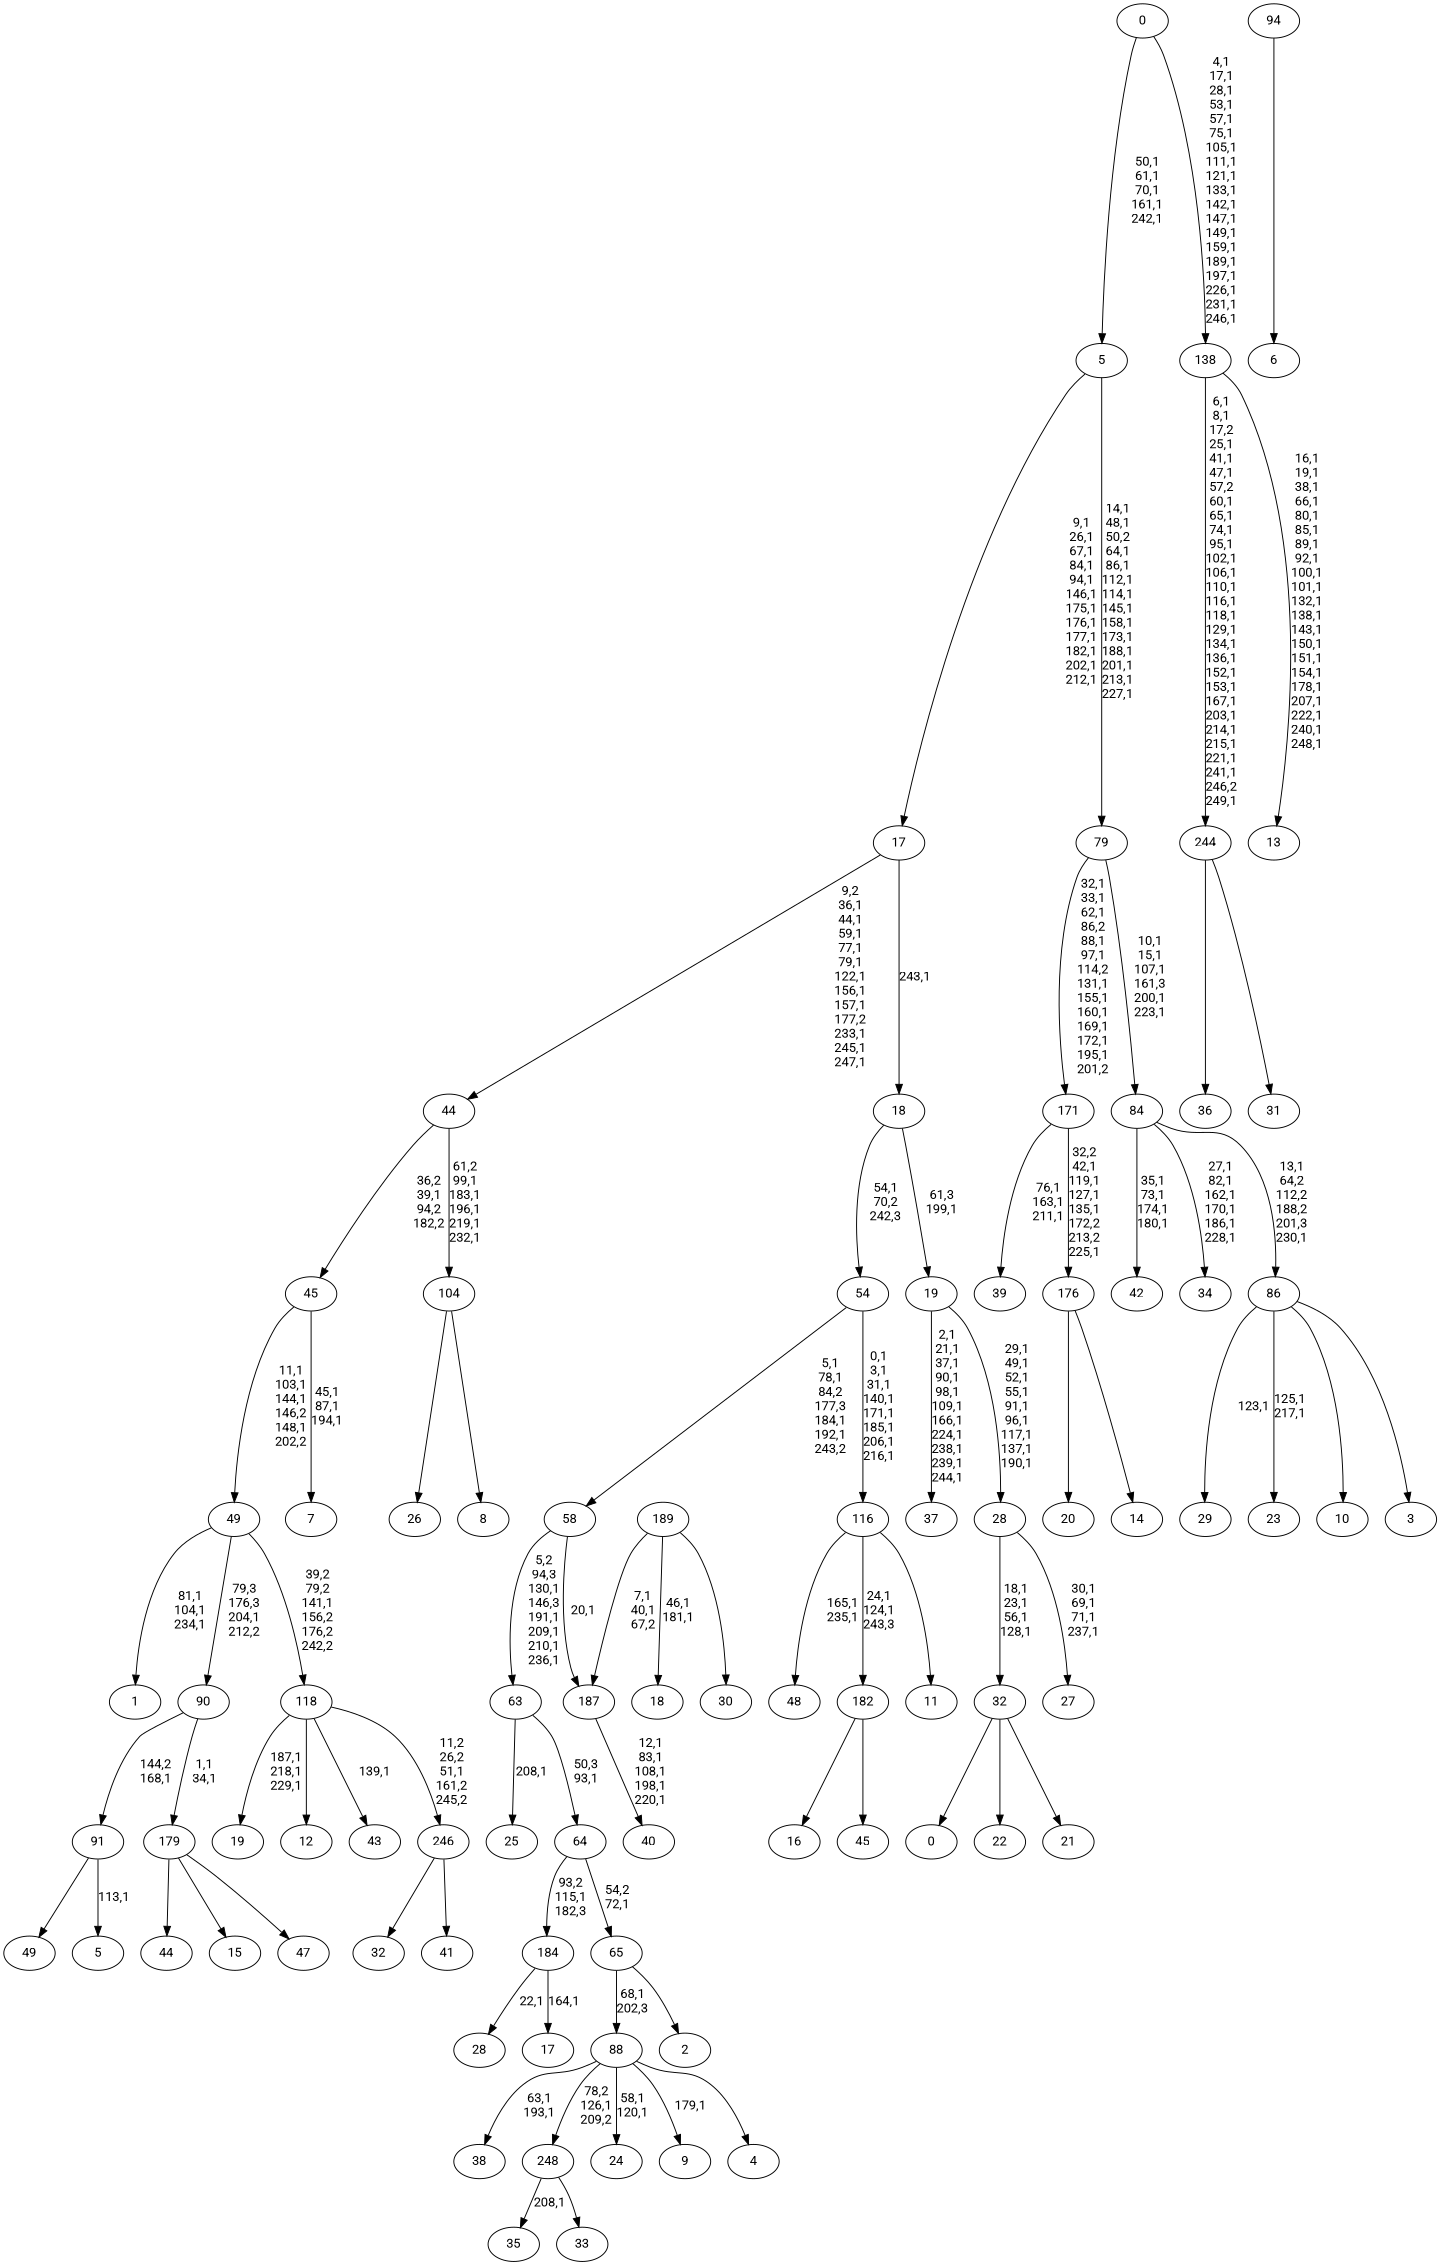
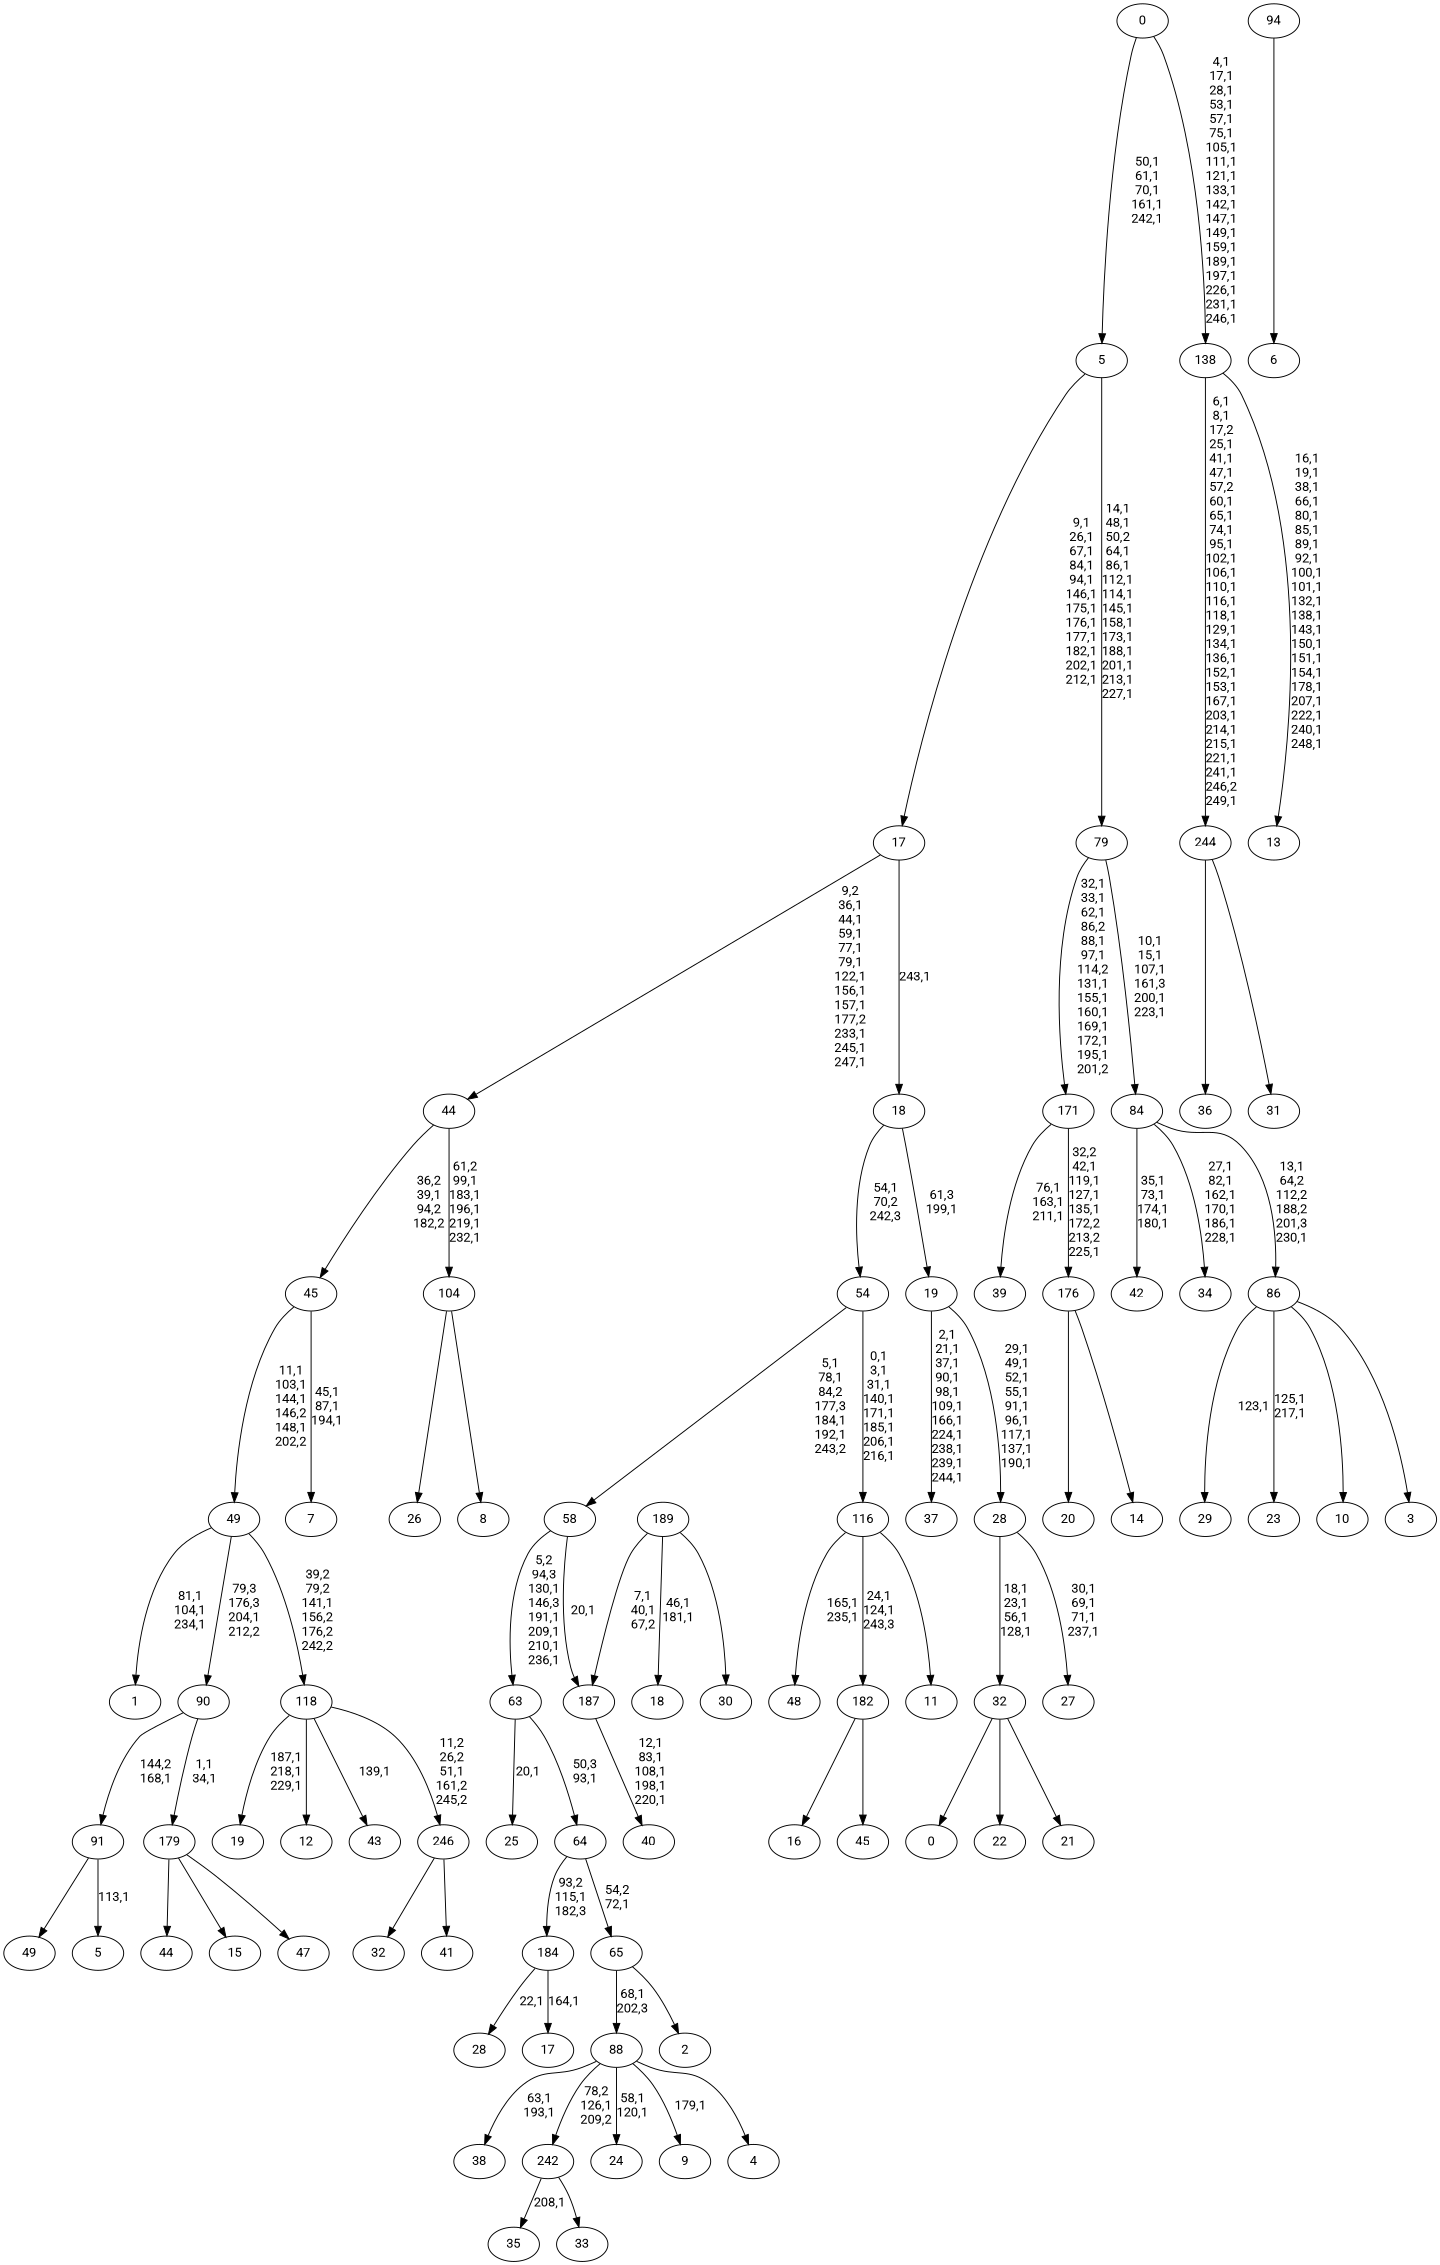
edge "63" -> "25": label "208,1" -> "20,1"
node "248": label "248" -> "242"
